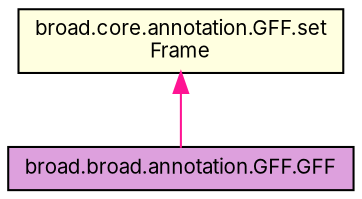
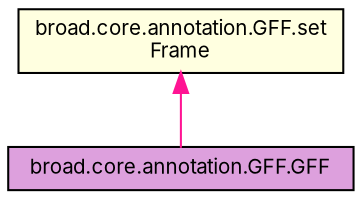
node "broad.broad.annotation.GFF.GFF": label "broad.broad.annotation.GFF.GFF" -> "broad.core.annotation.GFF.GFF"
